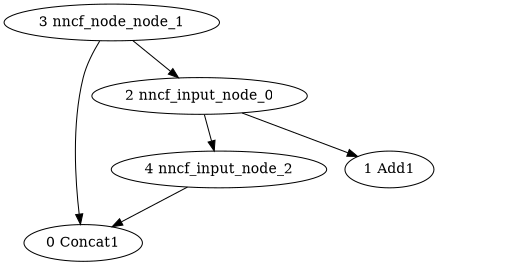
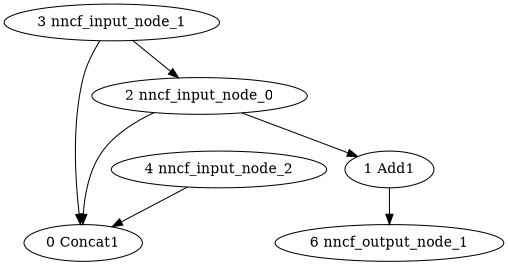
node "3 nncf_node_node_1": label "3 nncf_node_node_1" -> "3 nncf_input_node_1"
edge "2 nncf_input_node_0" -> "4 nncf_input_node_2": now "2 nncf_input_node_0" -> "0 Concat1"
node "6 nncf_output_node_1": added
